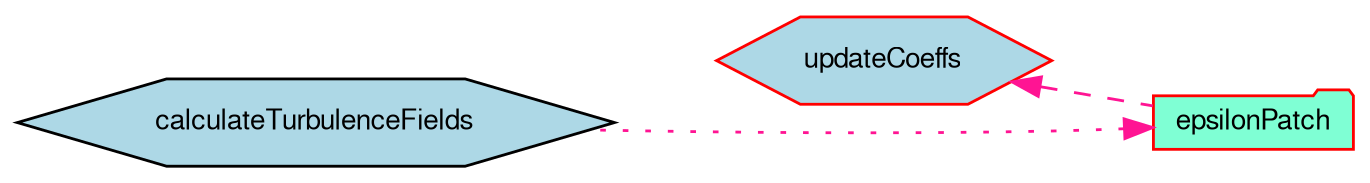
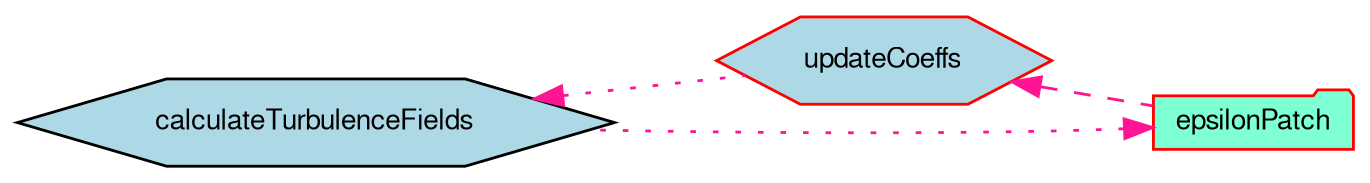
edge "updateCoeffs" -> "calculateTurbulenceFields": added
